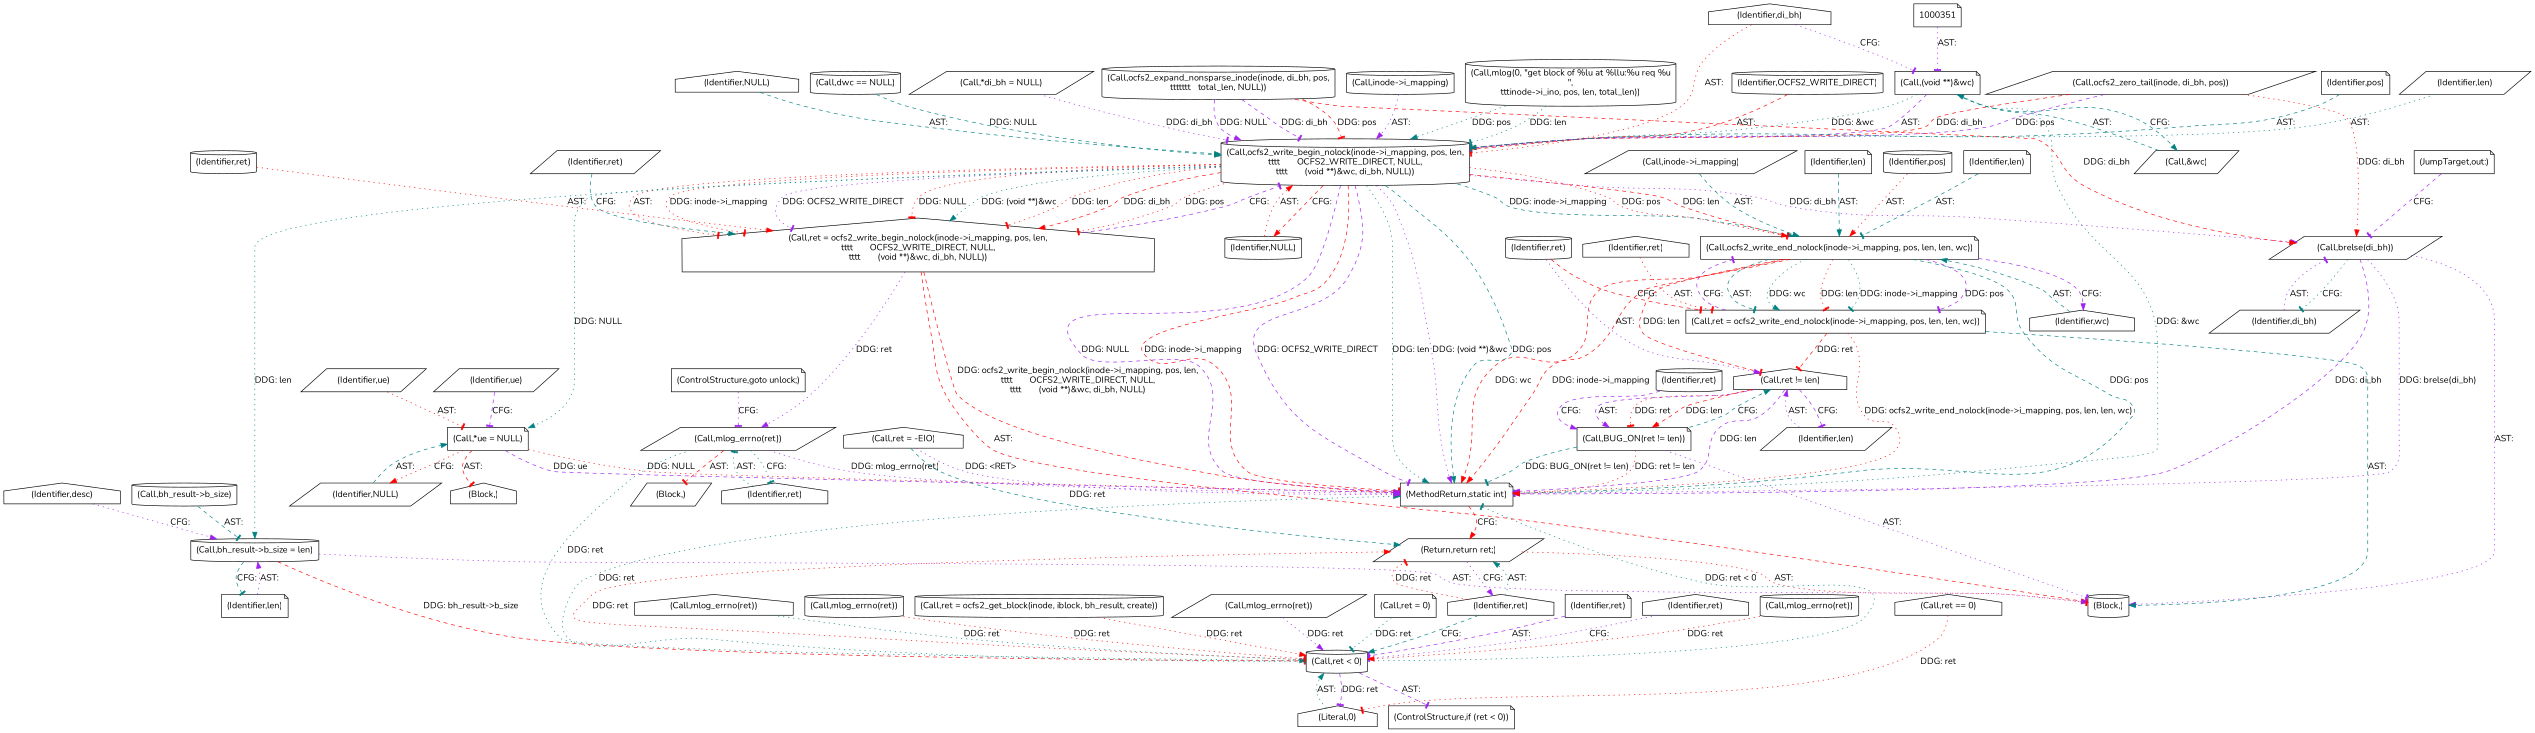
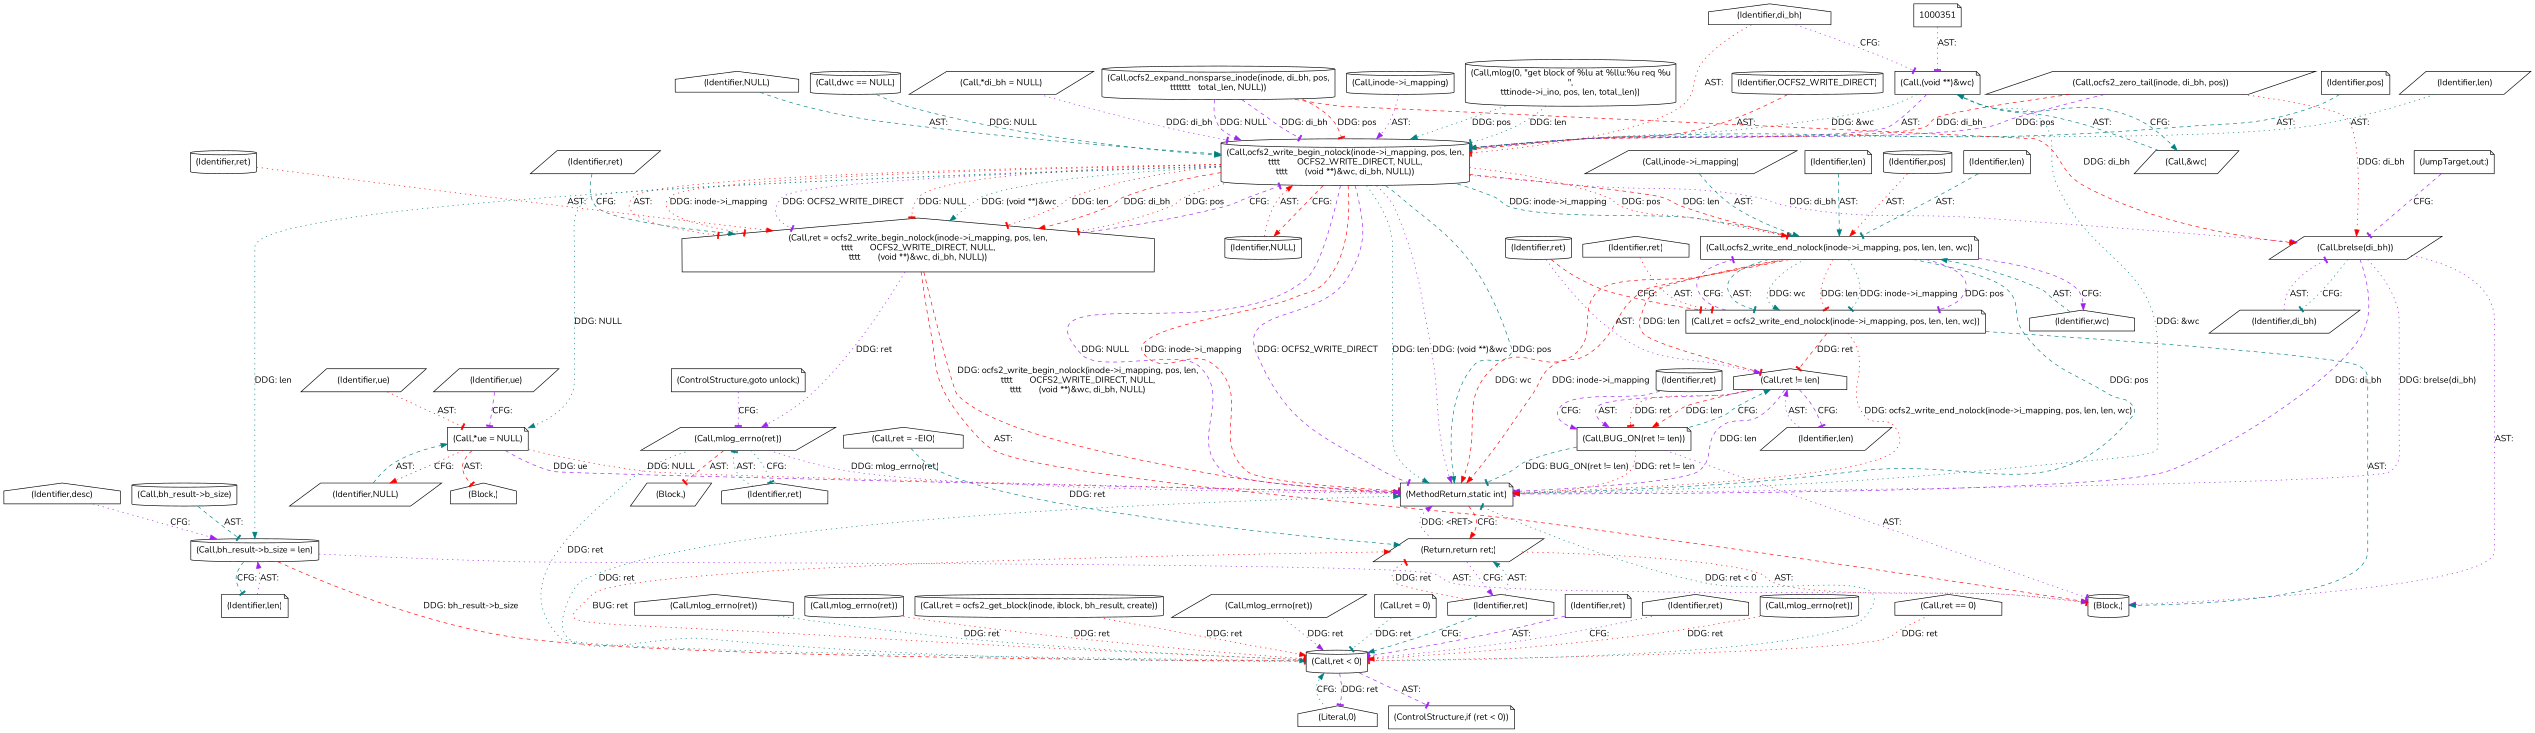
edge "(Call,ret = -EIO)" -> "(MethodReturn,static int)": now "(Return,return ret;)" -> "(MethodReturn,static int)"
edge "(Call,ret < 0)" -> "(Return,return ret;)": label "DDG: ret" -> "BUG: ret"
edge "(Literal,0)" -> "(Call,ret < 0)": label "AST: " -> "CFG: "
edge "(Call,ret == 0)" -> "(Literal,0)": now "(Call,ret == 0)" -> "(Call,ret < 0)"
